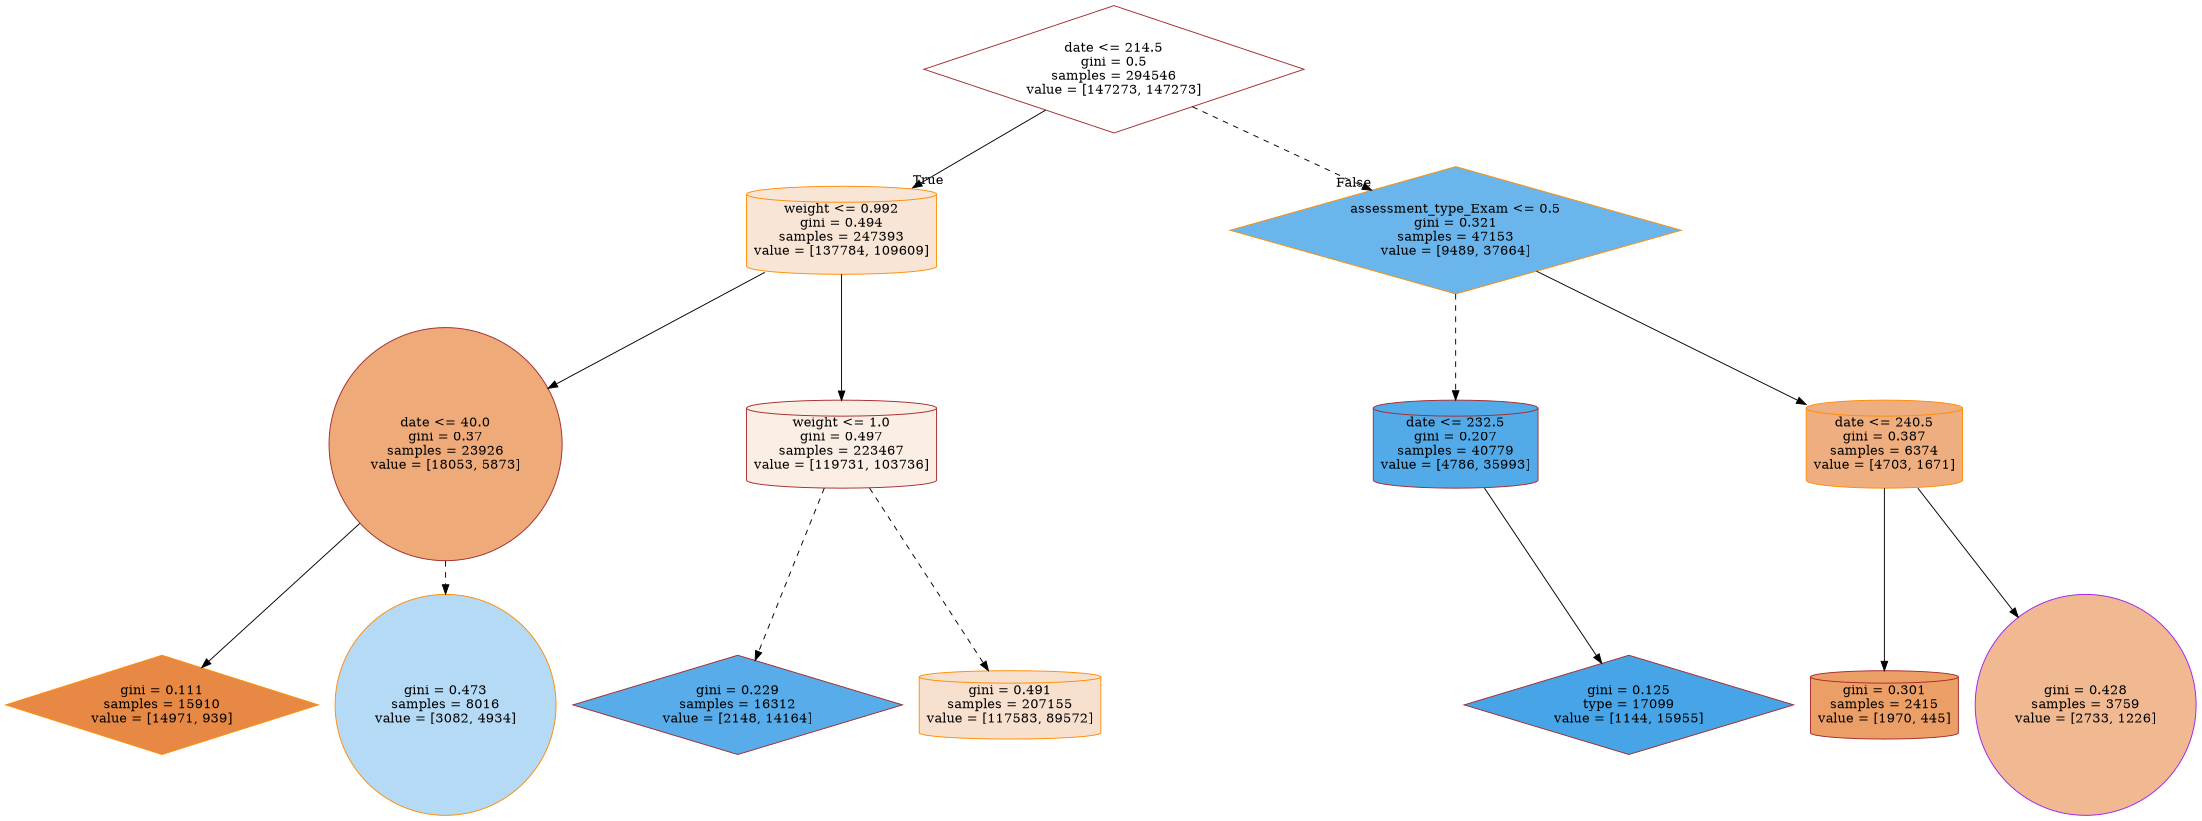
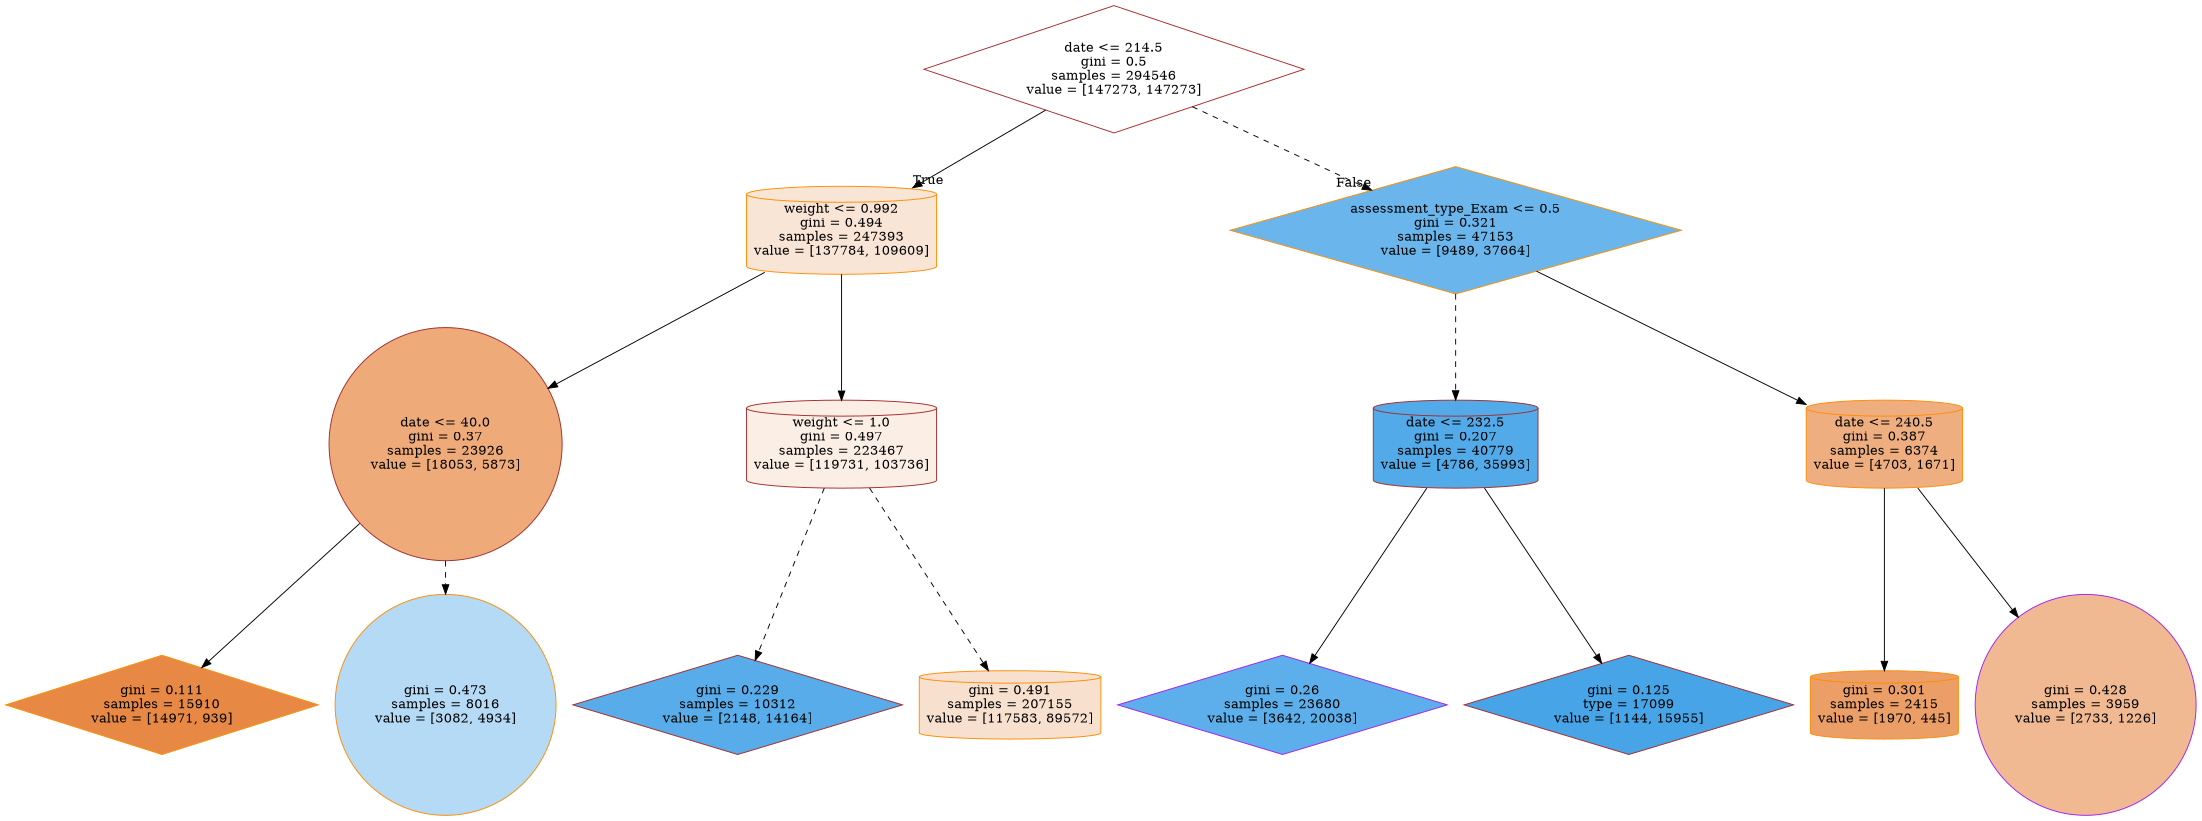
node "gini = 0.229 samples = 16312 value = [2148, 14164]": label "gini = 0.229 samples = 16312 value = [2148, 14164]" -> "gini = 0.229 samples = 10312 value = [2148, 14164]"
node "gini = 0.26 samples = 23680 value = [3642, 20038]": added
node "gini = 0.301 samples = 2415 value = [1970, 445]": color brown -> darkorange
node "gini = 0.428 samples = 3759 value = [2733, 1226]": label "gini = 0.428 samples = 3759 value = [2733, 1226]" -> "gini = 0.428 samples = 3959 value = [2733, 1226]"
